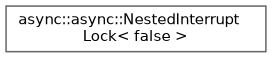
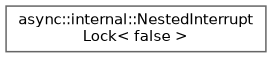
node "async::async::NestedInterrupt Lock< false >": label "async::async::NestedInterrupt Lock< false >" -> "async::internal::NestedInterrupt Lock< false >"
